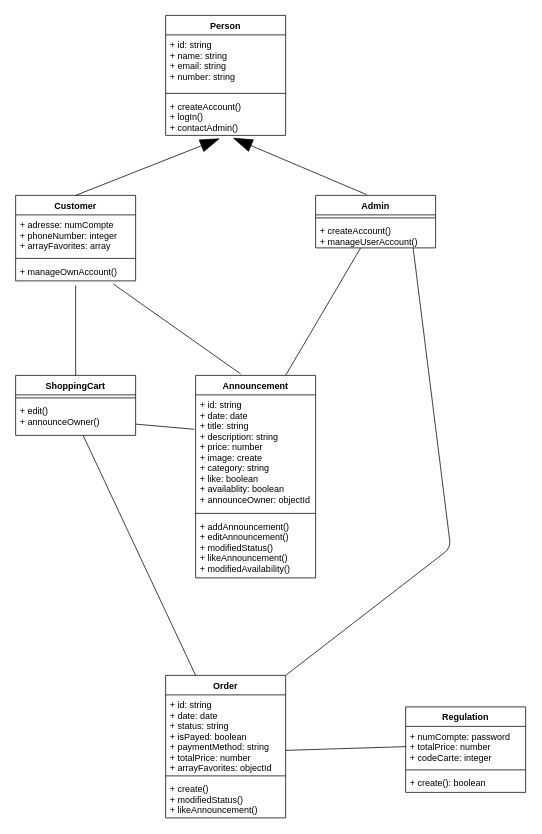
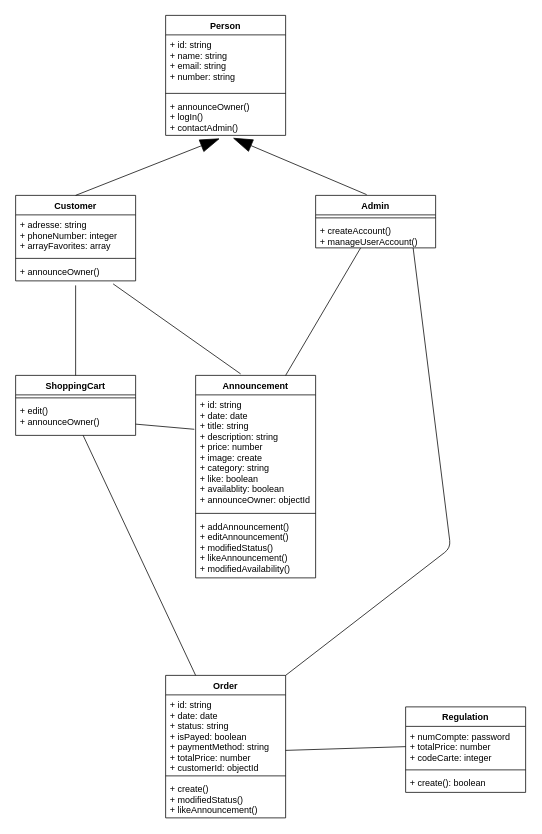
node "+ createAccount() + logIn() + contactAdmin()": label "+ createAccount() + logIn() + contactAdmin()" -> "+ announceOwner() + logIn() + contactAdmin()"
node "+ adresse: numCompte + phoneNumber: integer + arrayFavorites: array": label "+ adresse: numCompte + phoneNumber: integer + arrayFavorites: array" -> "+ adresse: string + phoneNumber: integer + arrayFavorites: array"
node "+ manageOwnAccount()": label "+ manageOwnAccount()" -> "+ announceOwner()"
node "+ id: string + date: date + status: string + isPayed: boolean + paymentMethod: string + totalPrice: number + arrayFavorites: objectId": label "+ id: string + date: date + status: string + isPayed: boolean + paymentMethod: string + totalPrice: number + arrayFavorites: objectId" -> "+ id: string + date: date + status: string + isPayed: boolean + paymentMethod: string + totalPrice: number + customerId: objectId"
